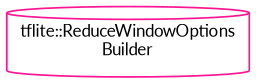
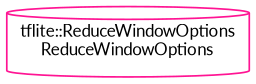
node "tflite::ReduceWindowOptions Builder": label "tflite::ReduceWindowOptions Builder" -> "tflite::ReduceWindowOptions ReduceWindowOptions"
